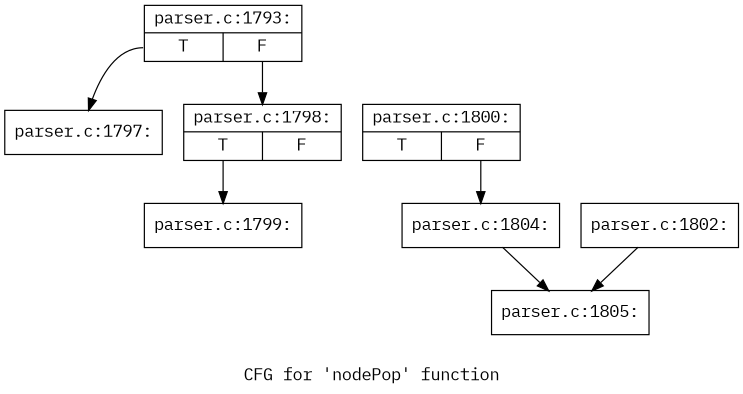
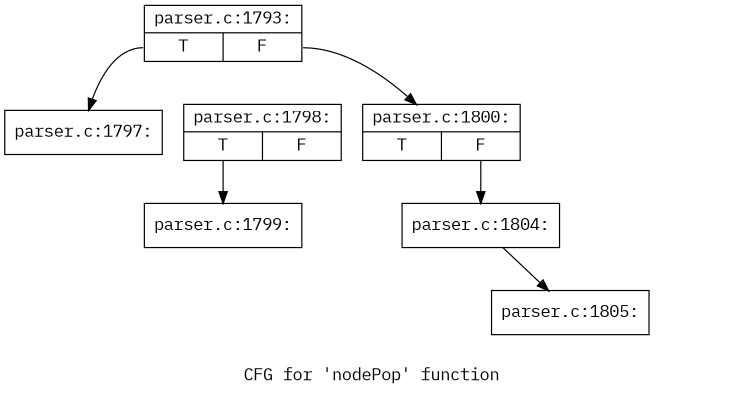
edge "parser.c:1793:" -> "parser.c:1798:": now "parser.c:1793:" -> "parser.c:1800:"
node "parser.c:1802:": removed
